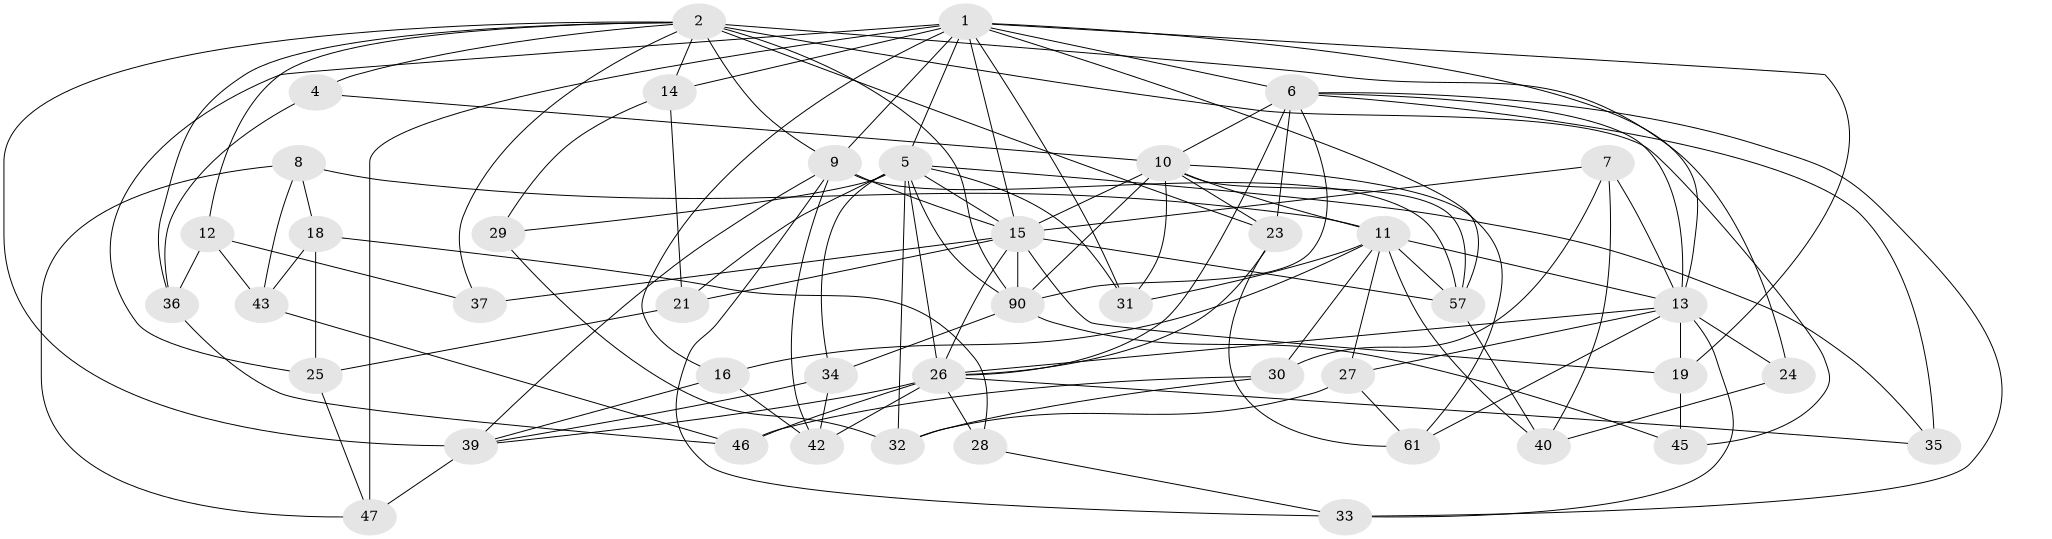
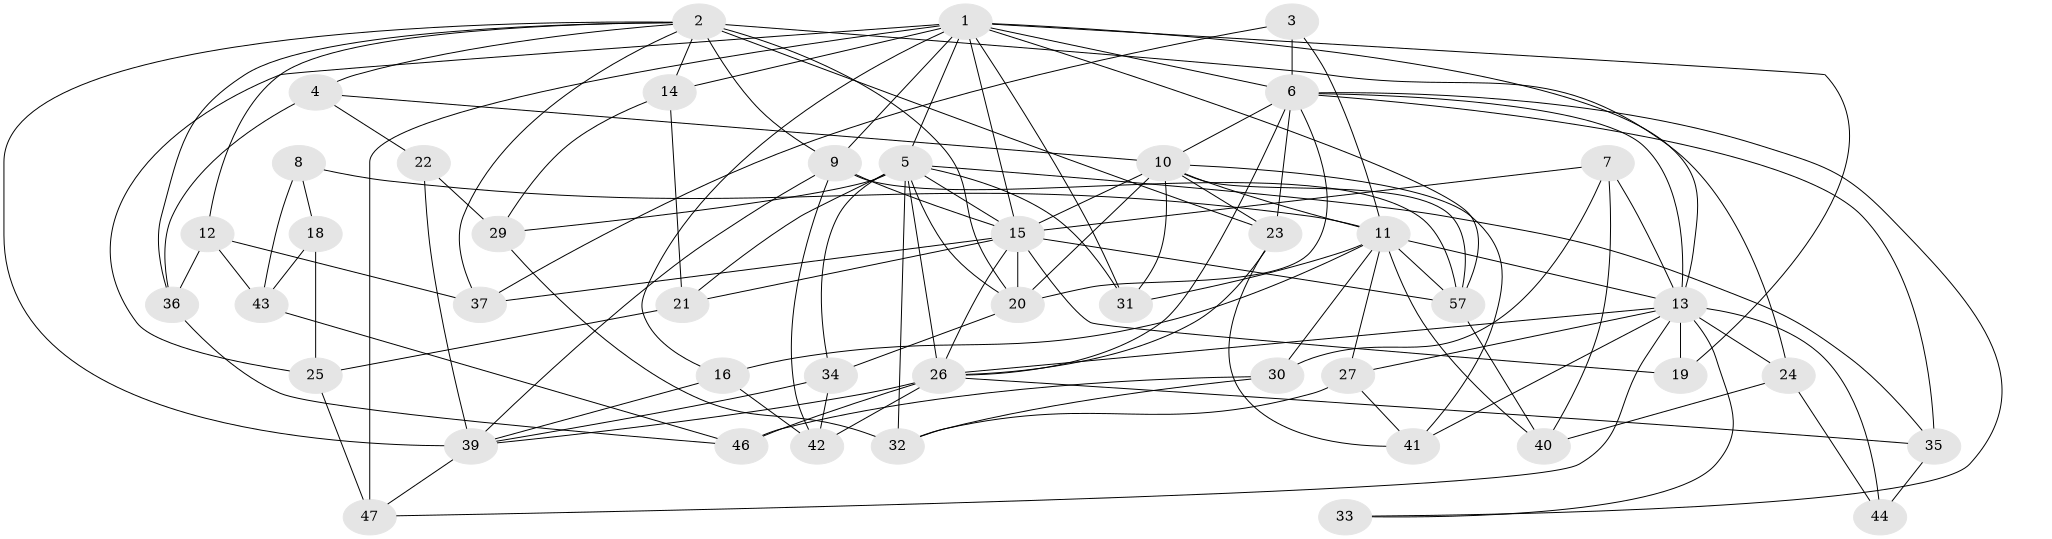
node "3": added
node "22": added
node "90": label "90" -> "20"
edge "8" -- "47": now "13" -- "47"
node "28": removed
node "61": label "61" -> "41"
node "45": removed
edge "9" -- "33": removed
node "44": added
